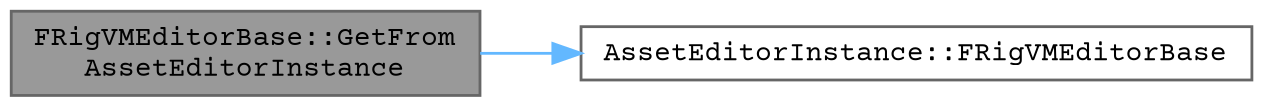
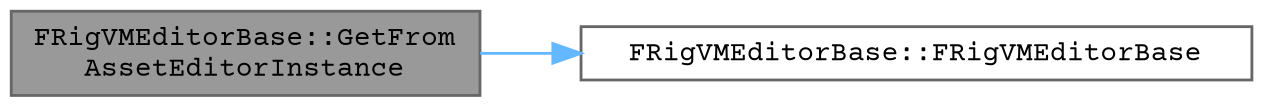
node "AssetEditorInstance::FRigVMEditorBase": label "AssetEditorInstance::FRigVMEditorBase" -> "FRigVMEditorBase::FRigVMEditorBase"
